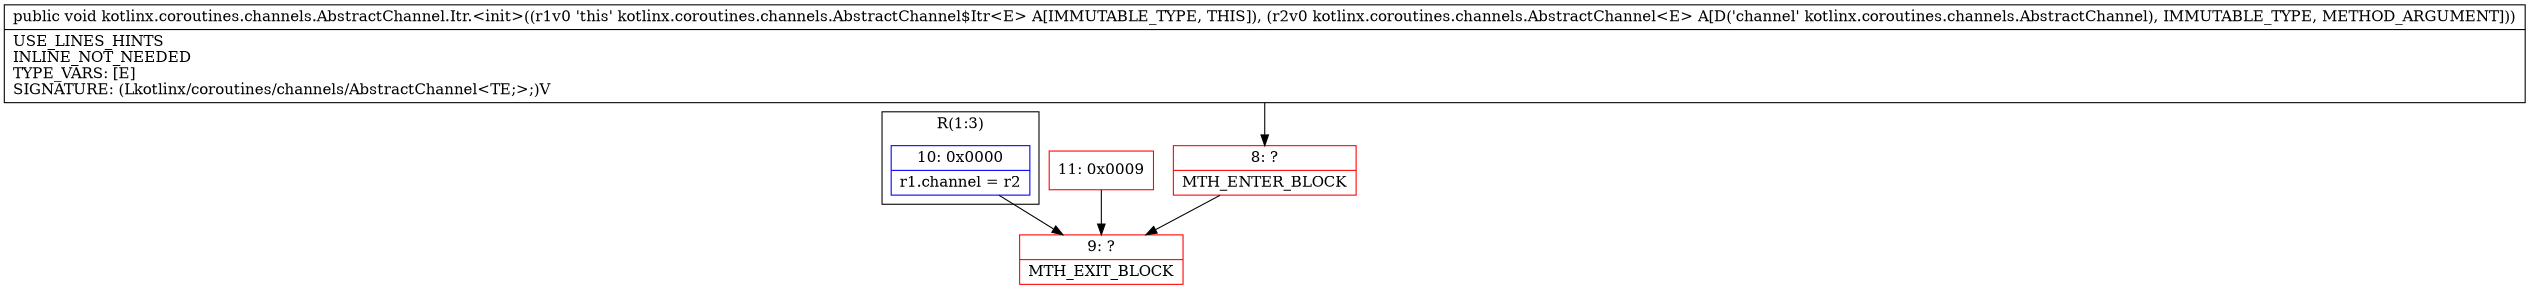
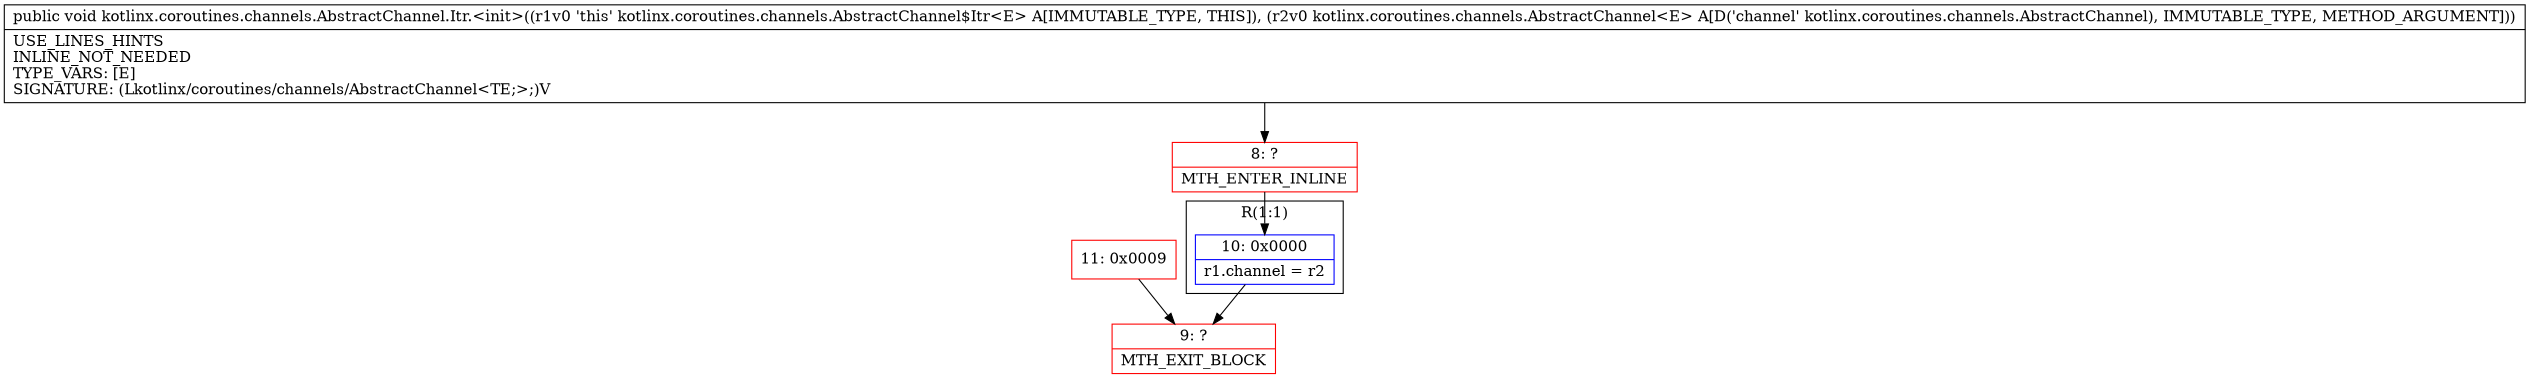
cluster "R(1:3)": label "R(1:3)" -> "R(1:1)"
node "8: ?": text "MTH_ENTER_BLOCK" -> "MTH_ENTER_INLINE"
edge "8: ?" -> "9: ?": now "8: ?" -> "10: 0x0000"
